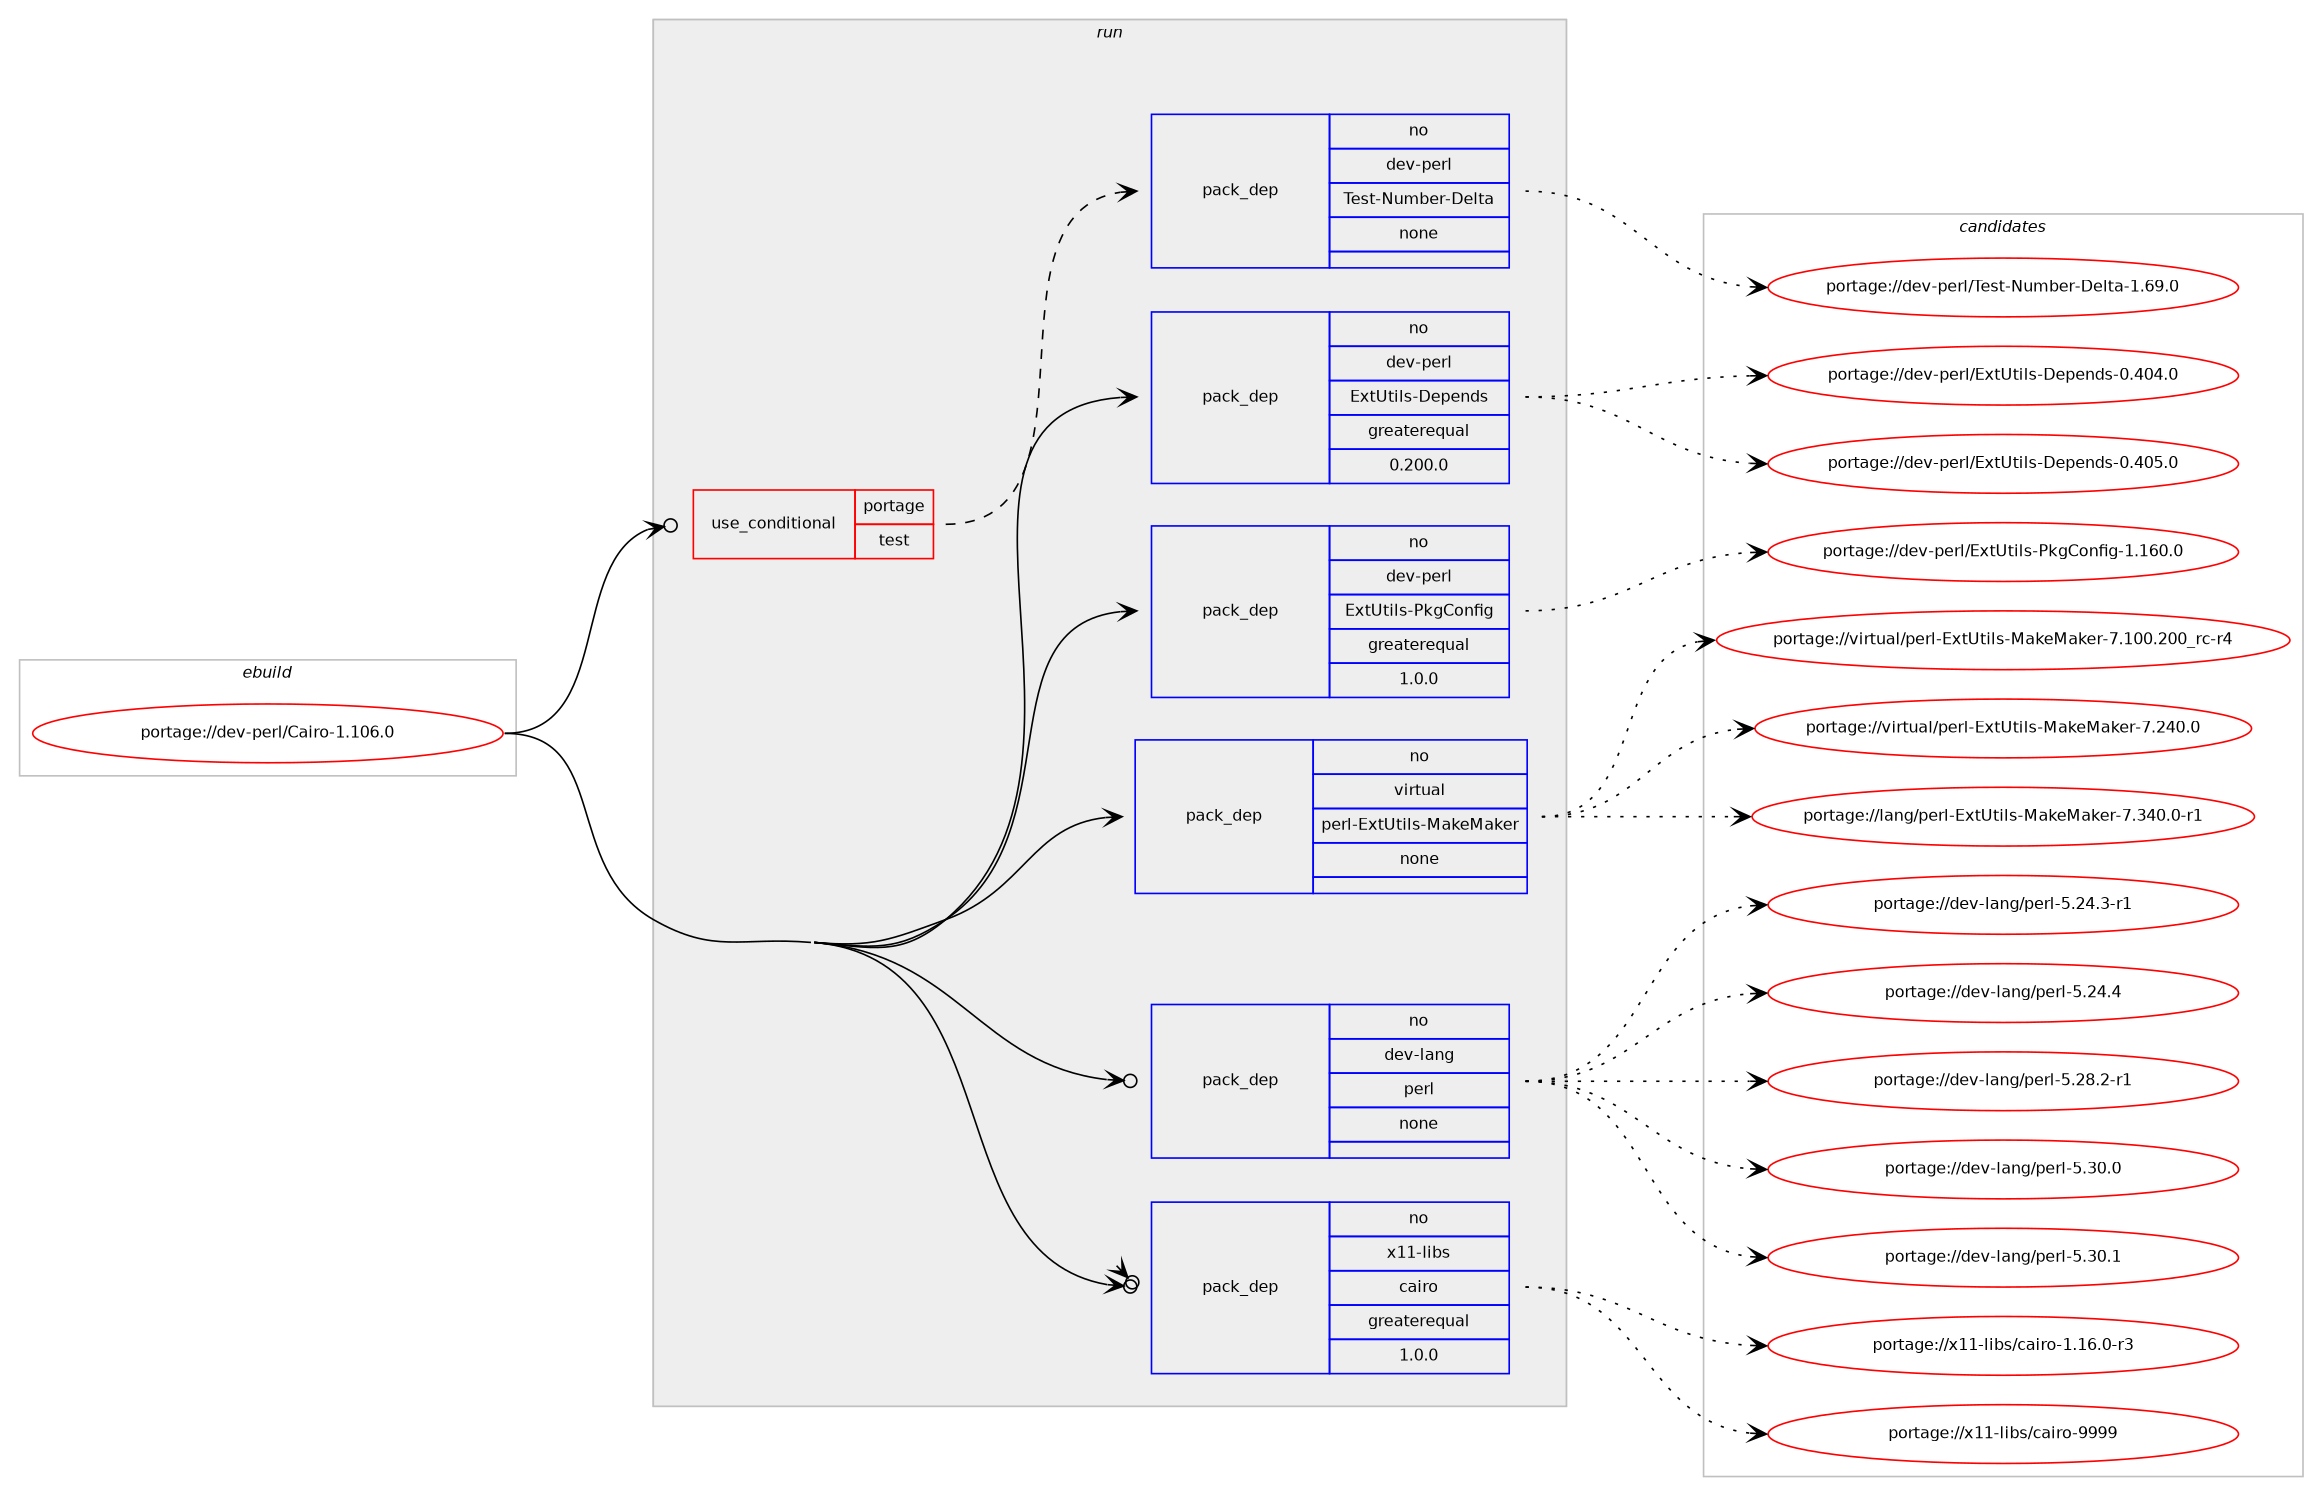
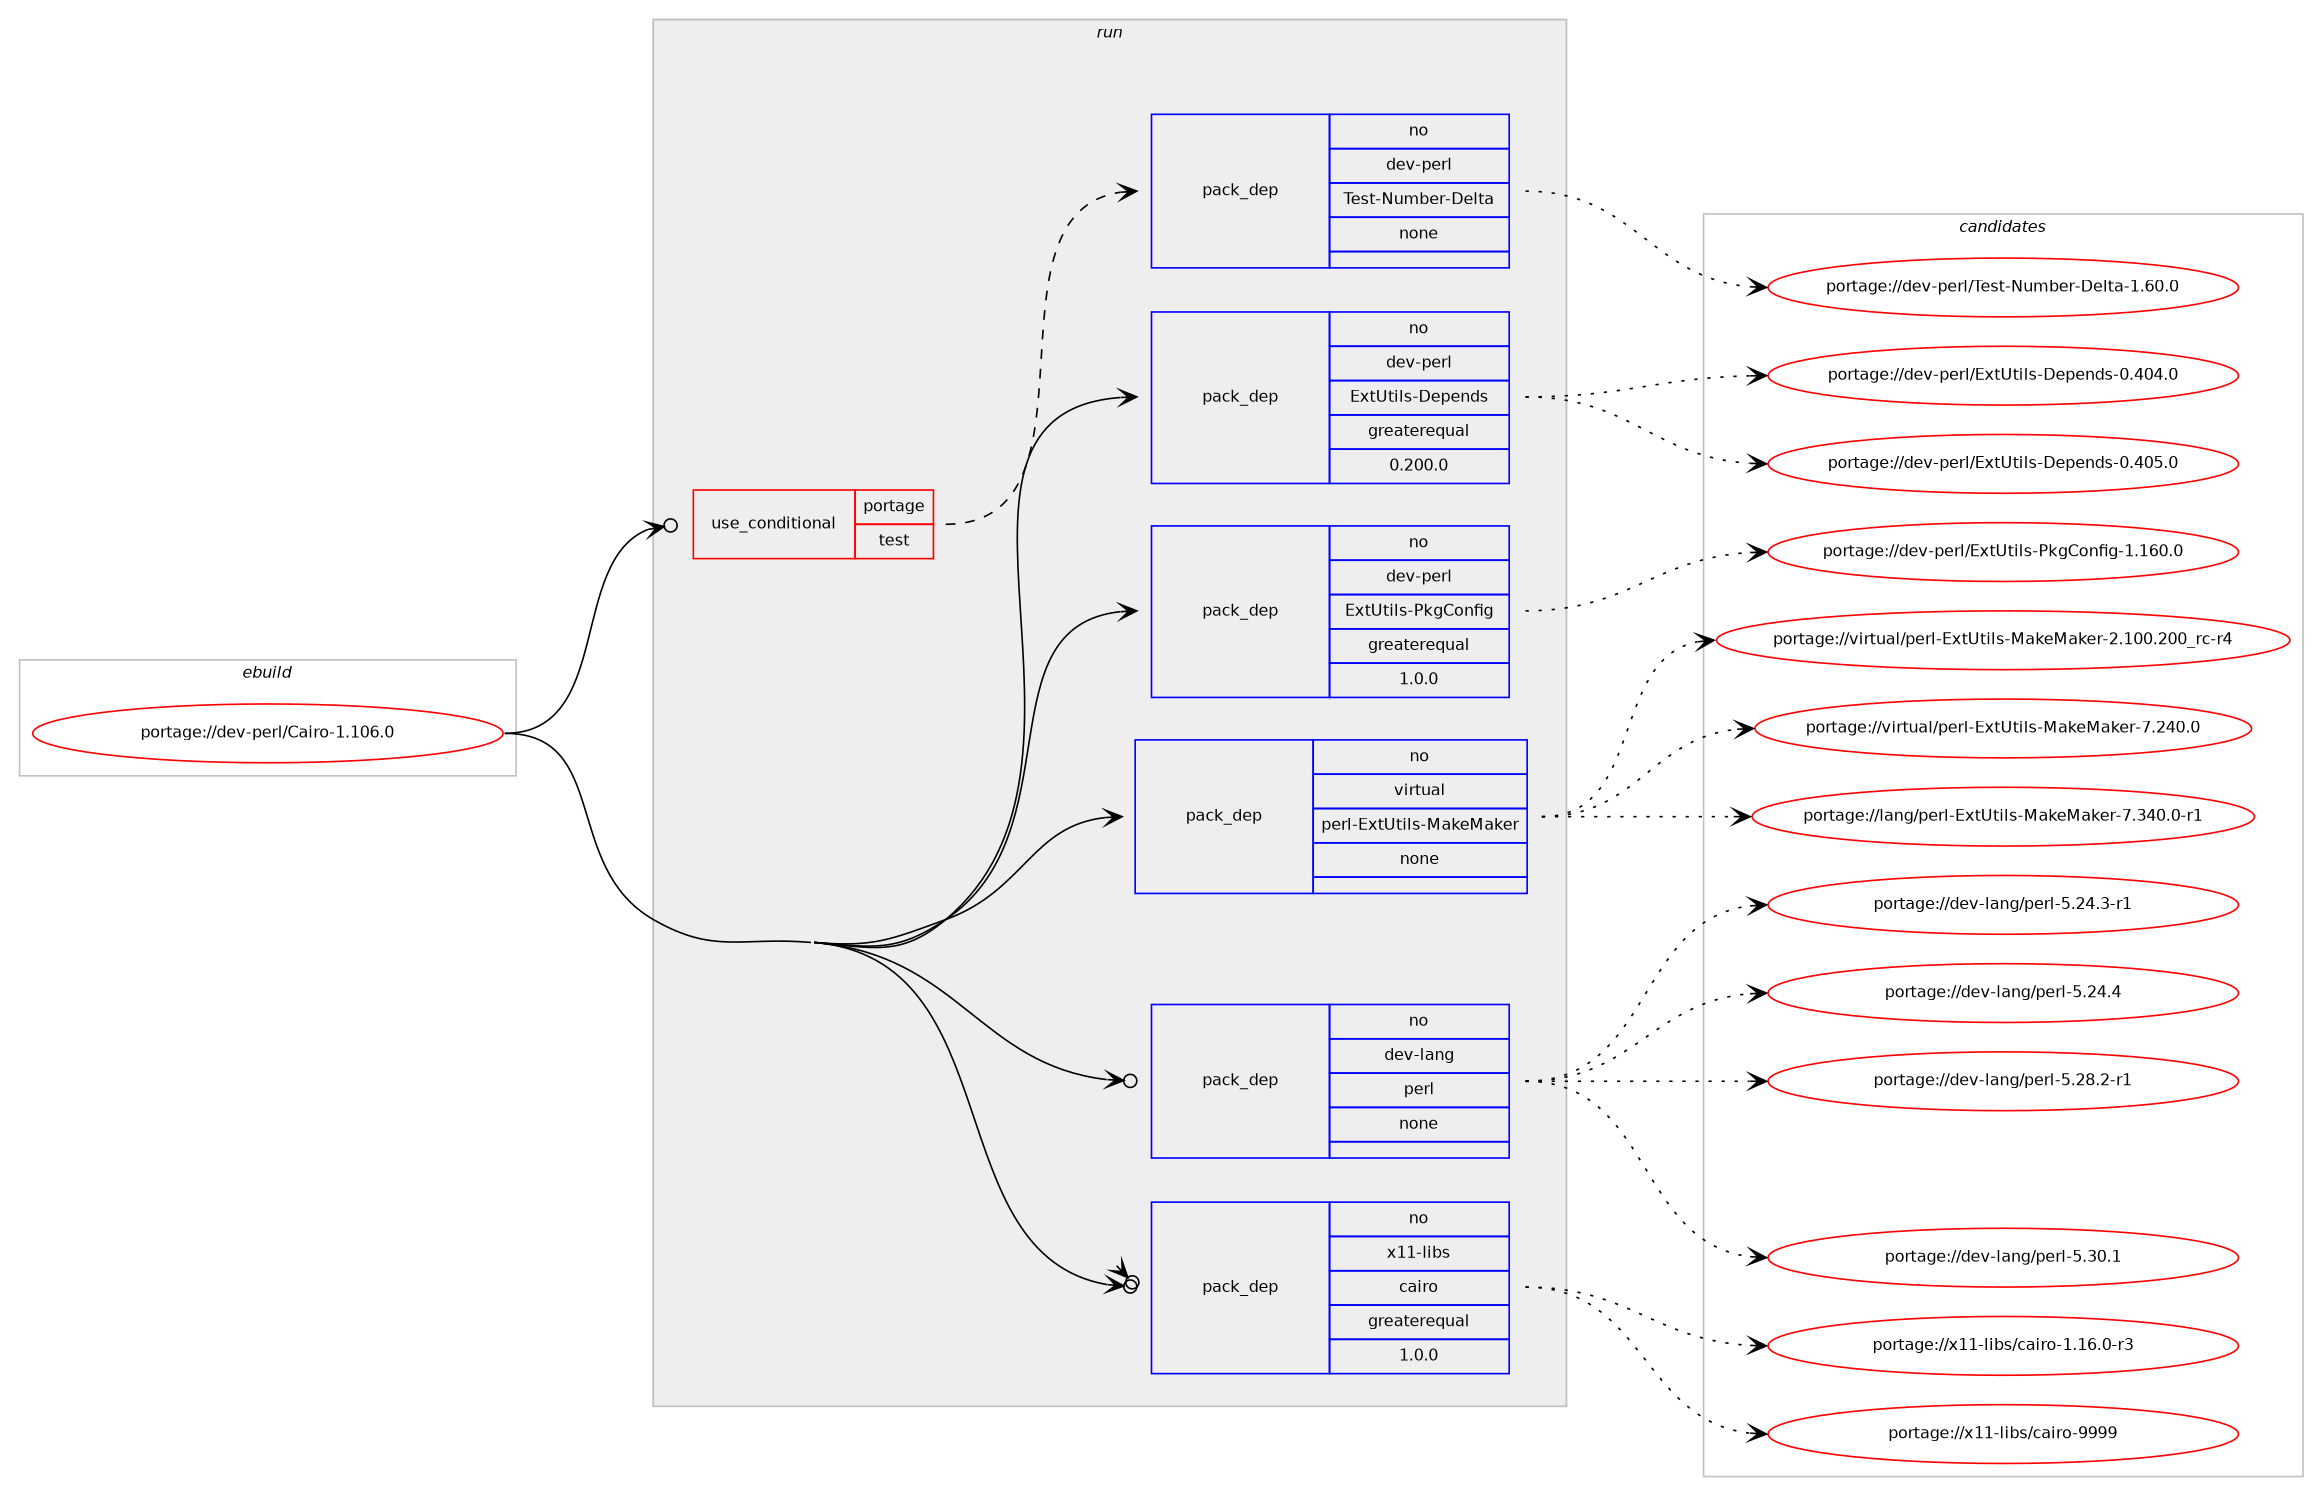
node "portage://dev-perl/Test-Number-Delta-1.69.0": label "portage://dev-perl/Test-Number-Delta-1.69.0" -> "portage://dev-perl/Test-Number-Delta-1.60.0"
node "portage://virtual/perl-ExtUtils-MakeMaker-7.100.200_rc-r4": label "portage://virtual/perl-ExtUtils-MakeMaker-7.100.200_rc-r4" -> "portage://virtual/perl-ExtUtils-MakeMaker-2.100.200_rc-r4"
node "portage://dev-lang/perl-5.30.0": removed
